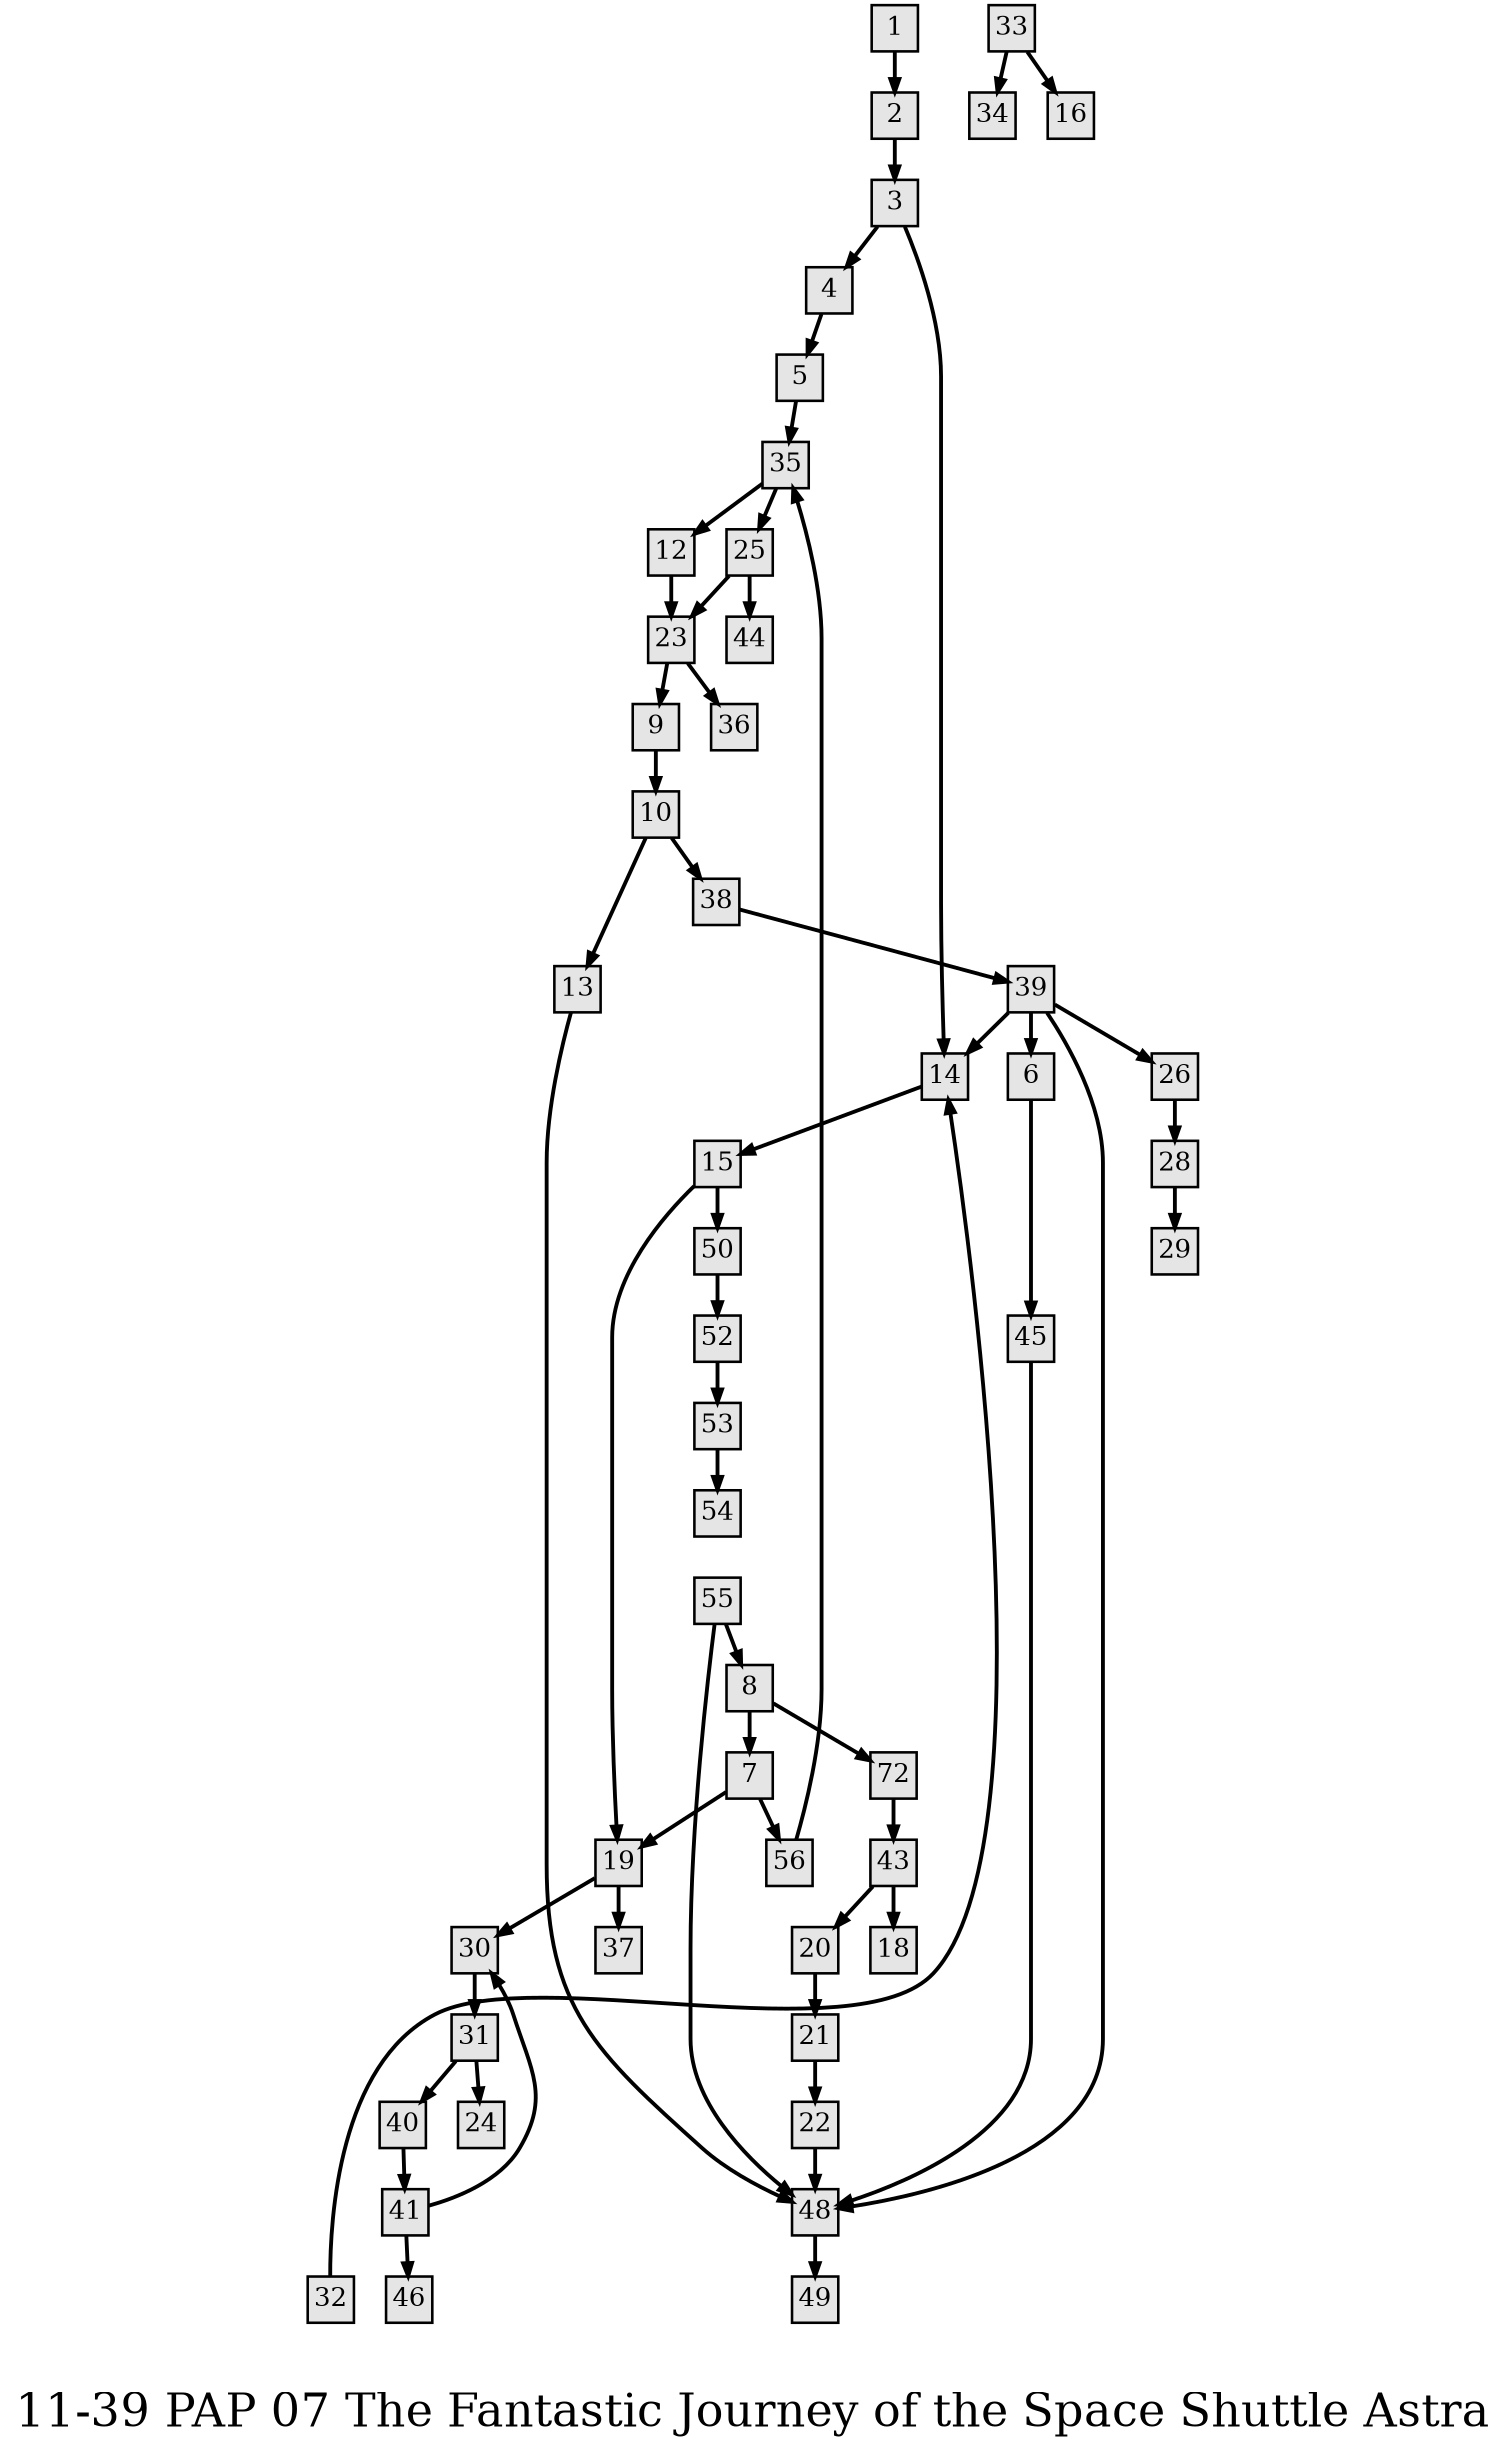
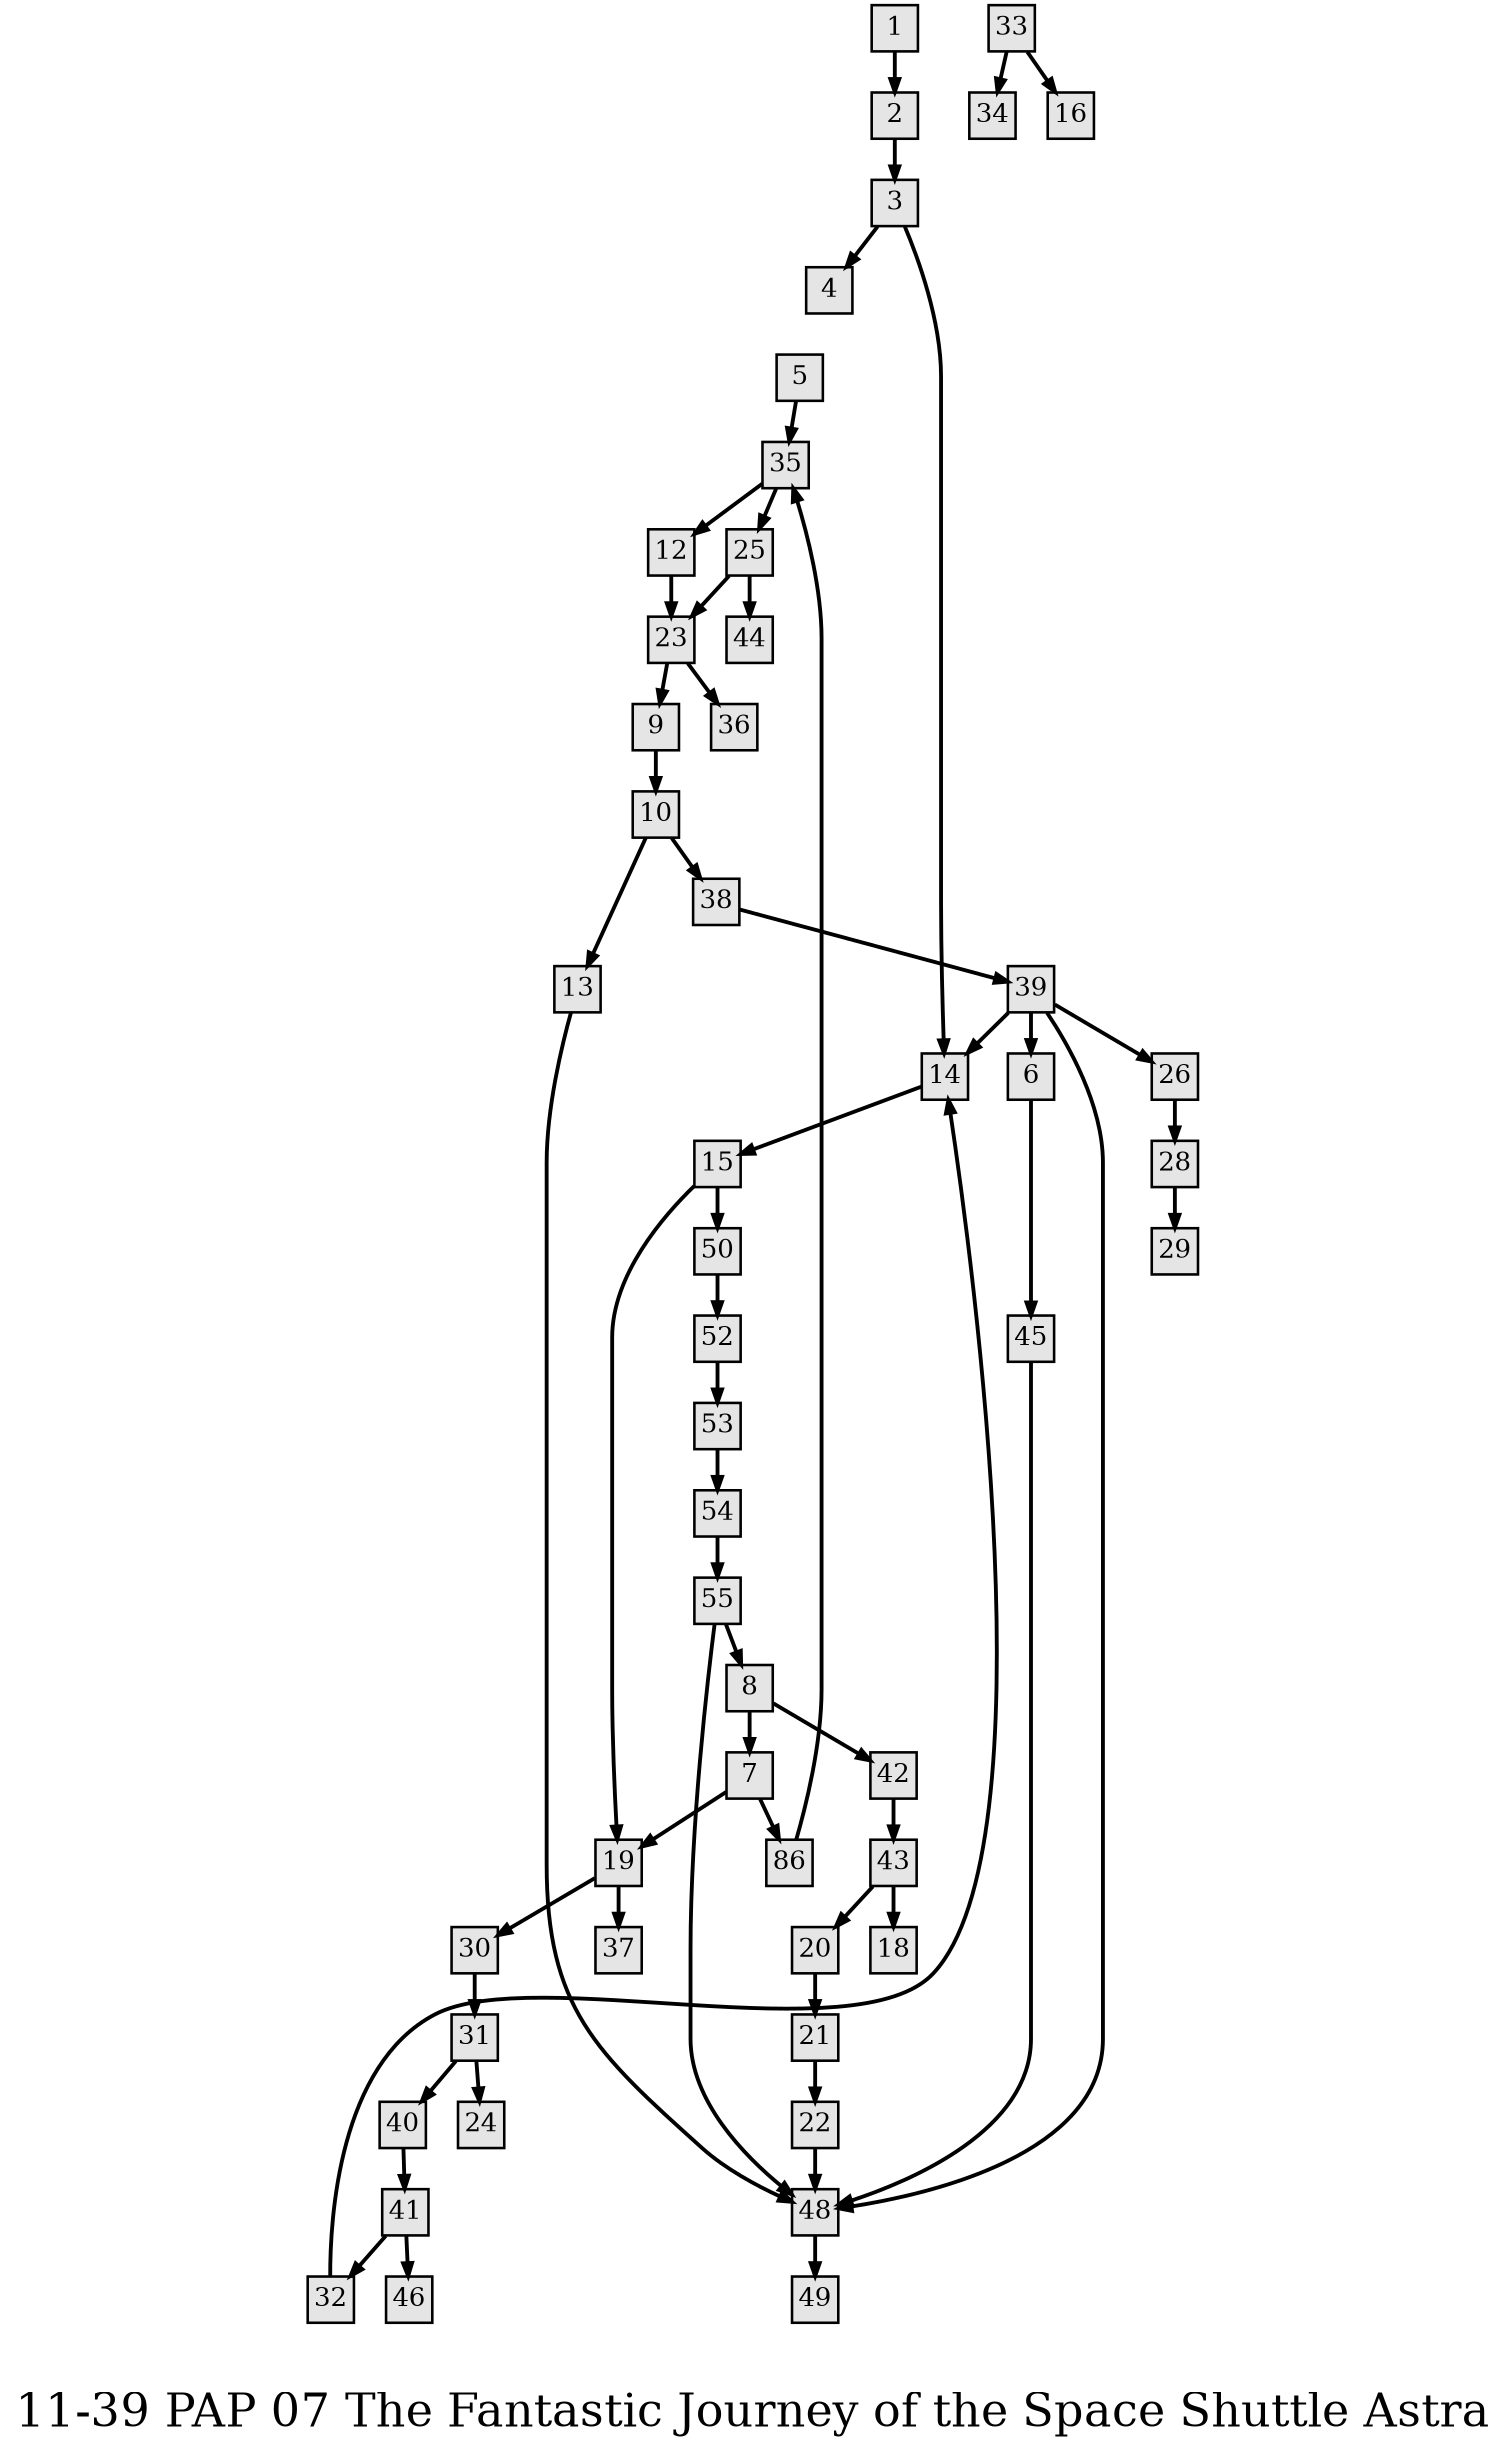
edge "4" -> "5": removed
edge "54" -> "55": added
node "72": label "72" -> "42"
node "56": label "56" -> "86"
edge "41" -> "30": now "41" -> "32"
